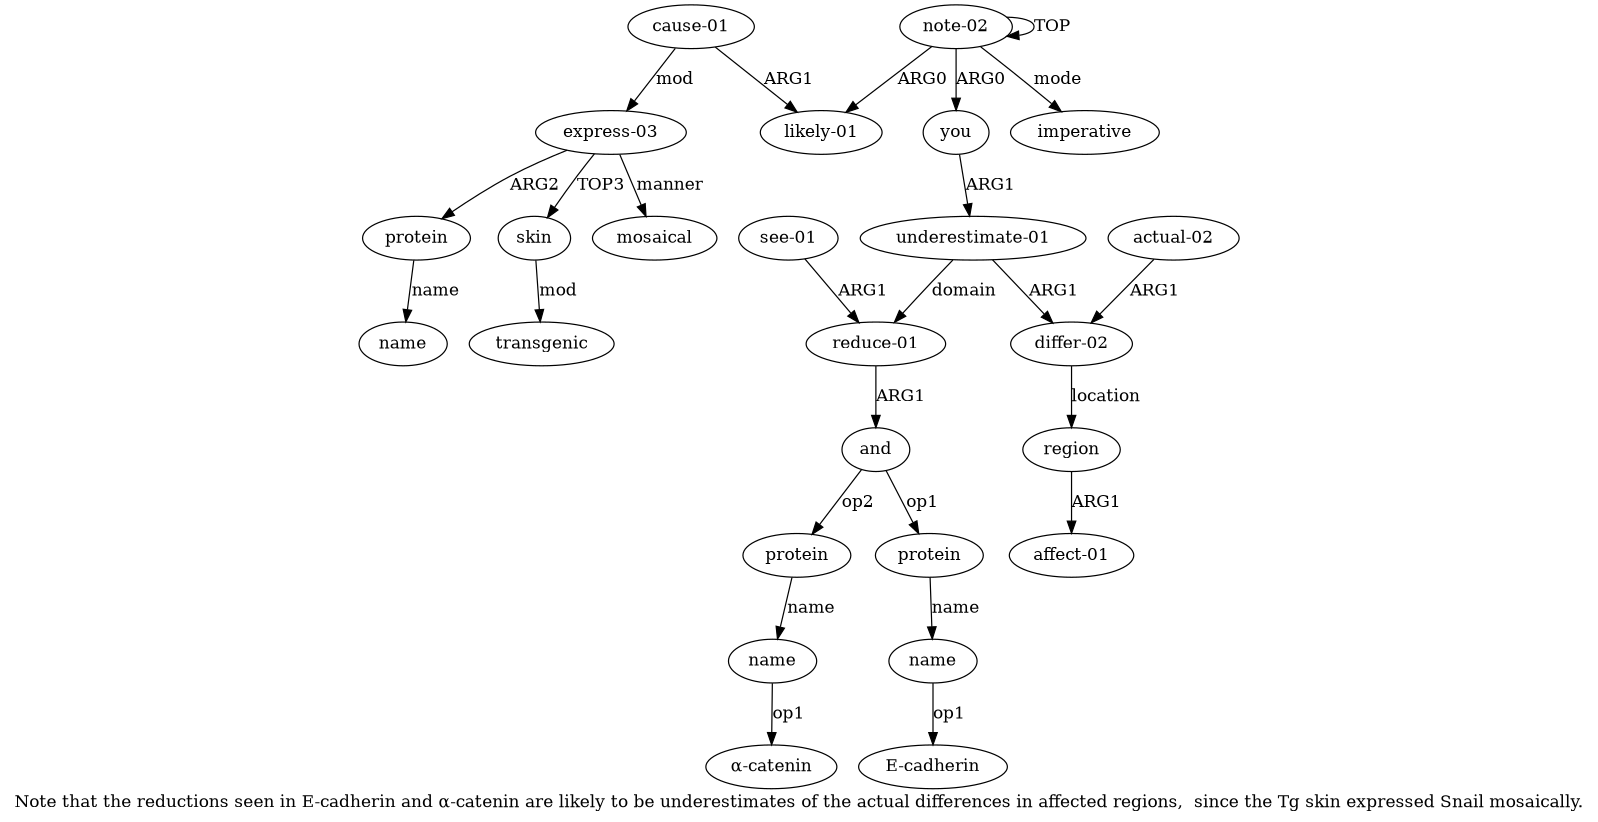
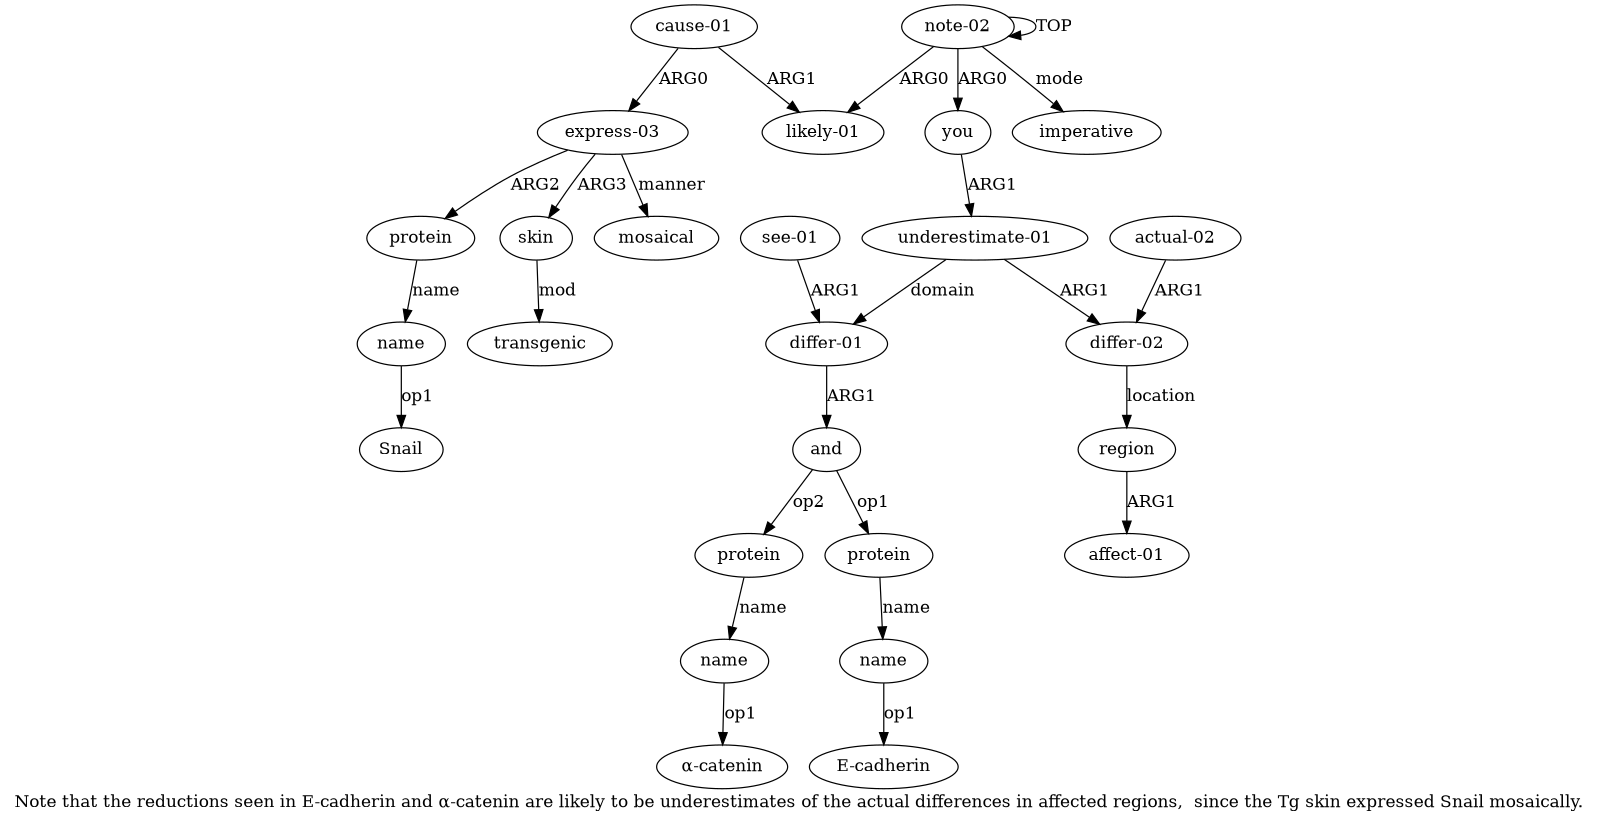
edge "cause-01" -> "express-03": label "mod" -> "ARG0"
edge "express-03" -> "skin": label "TOP3" -> "ARG3"
node "reduce-01": label "reduce-01" -> "differ-01"
node "Snail": added
